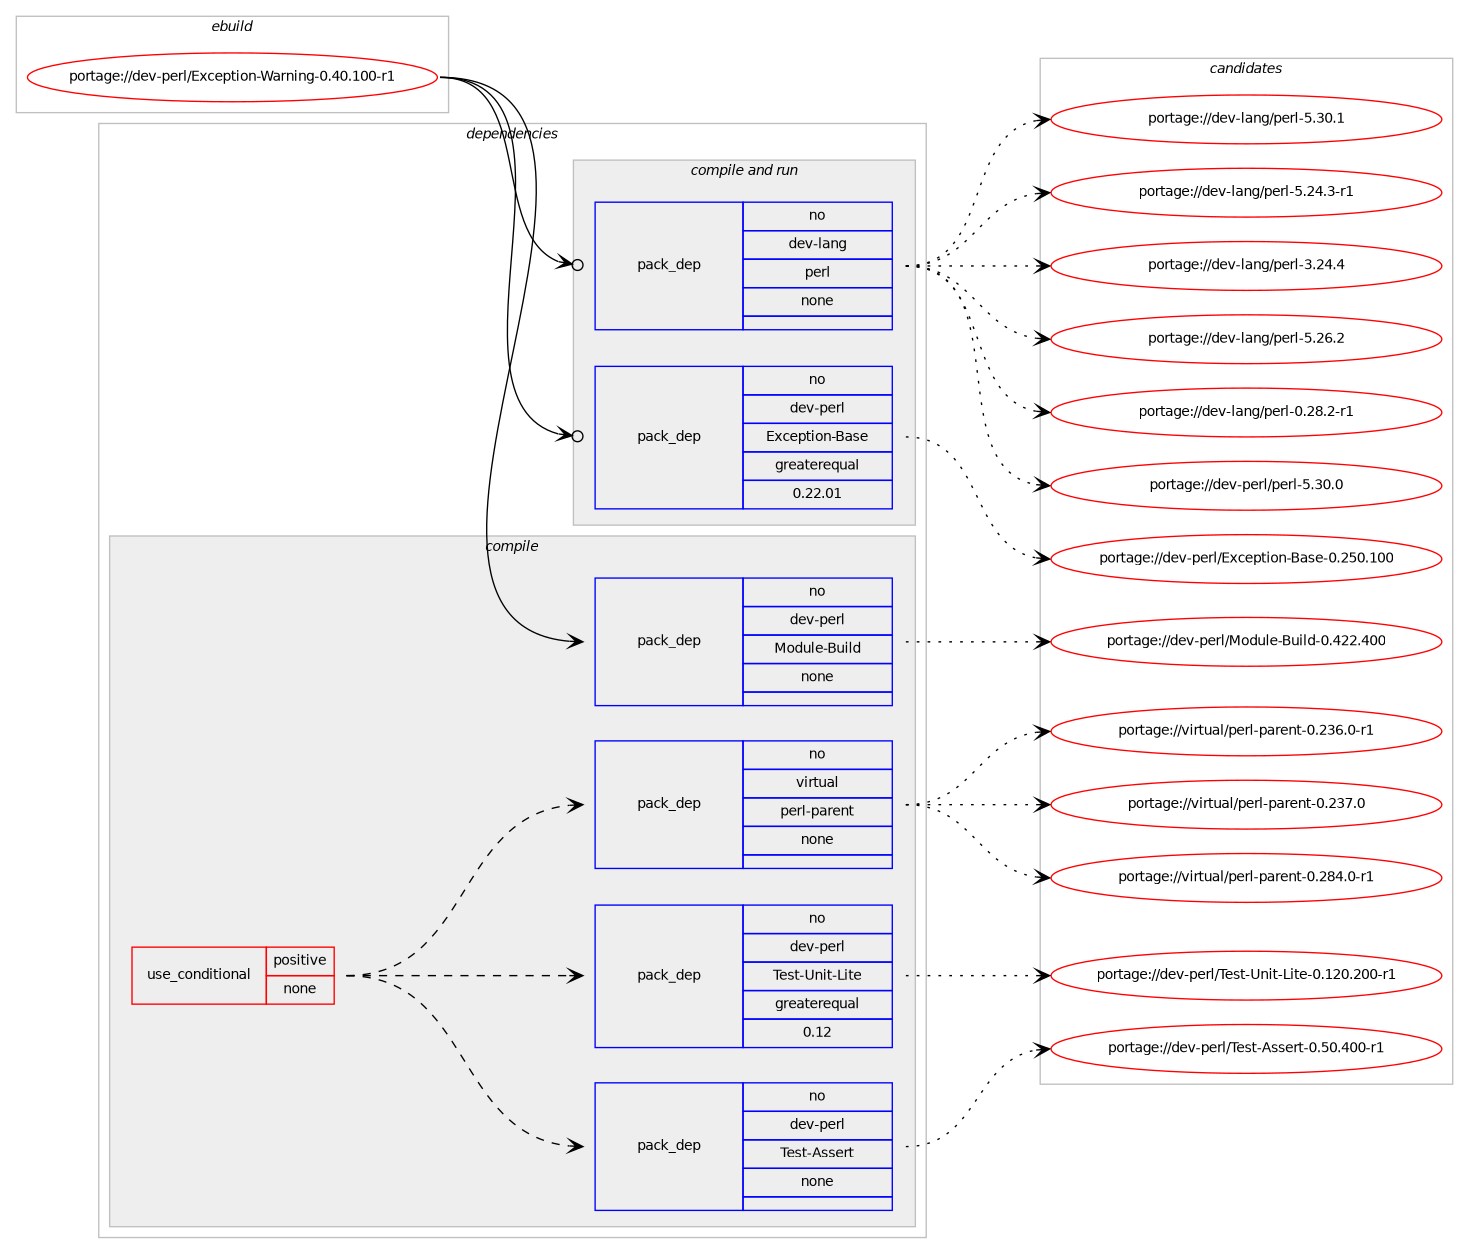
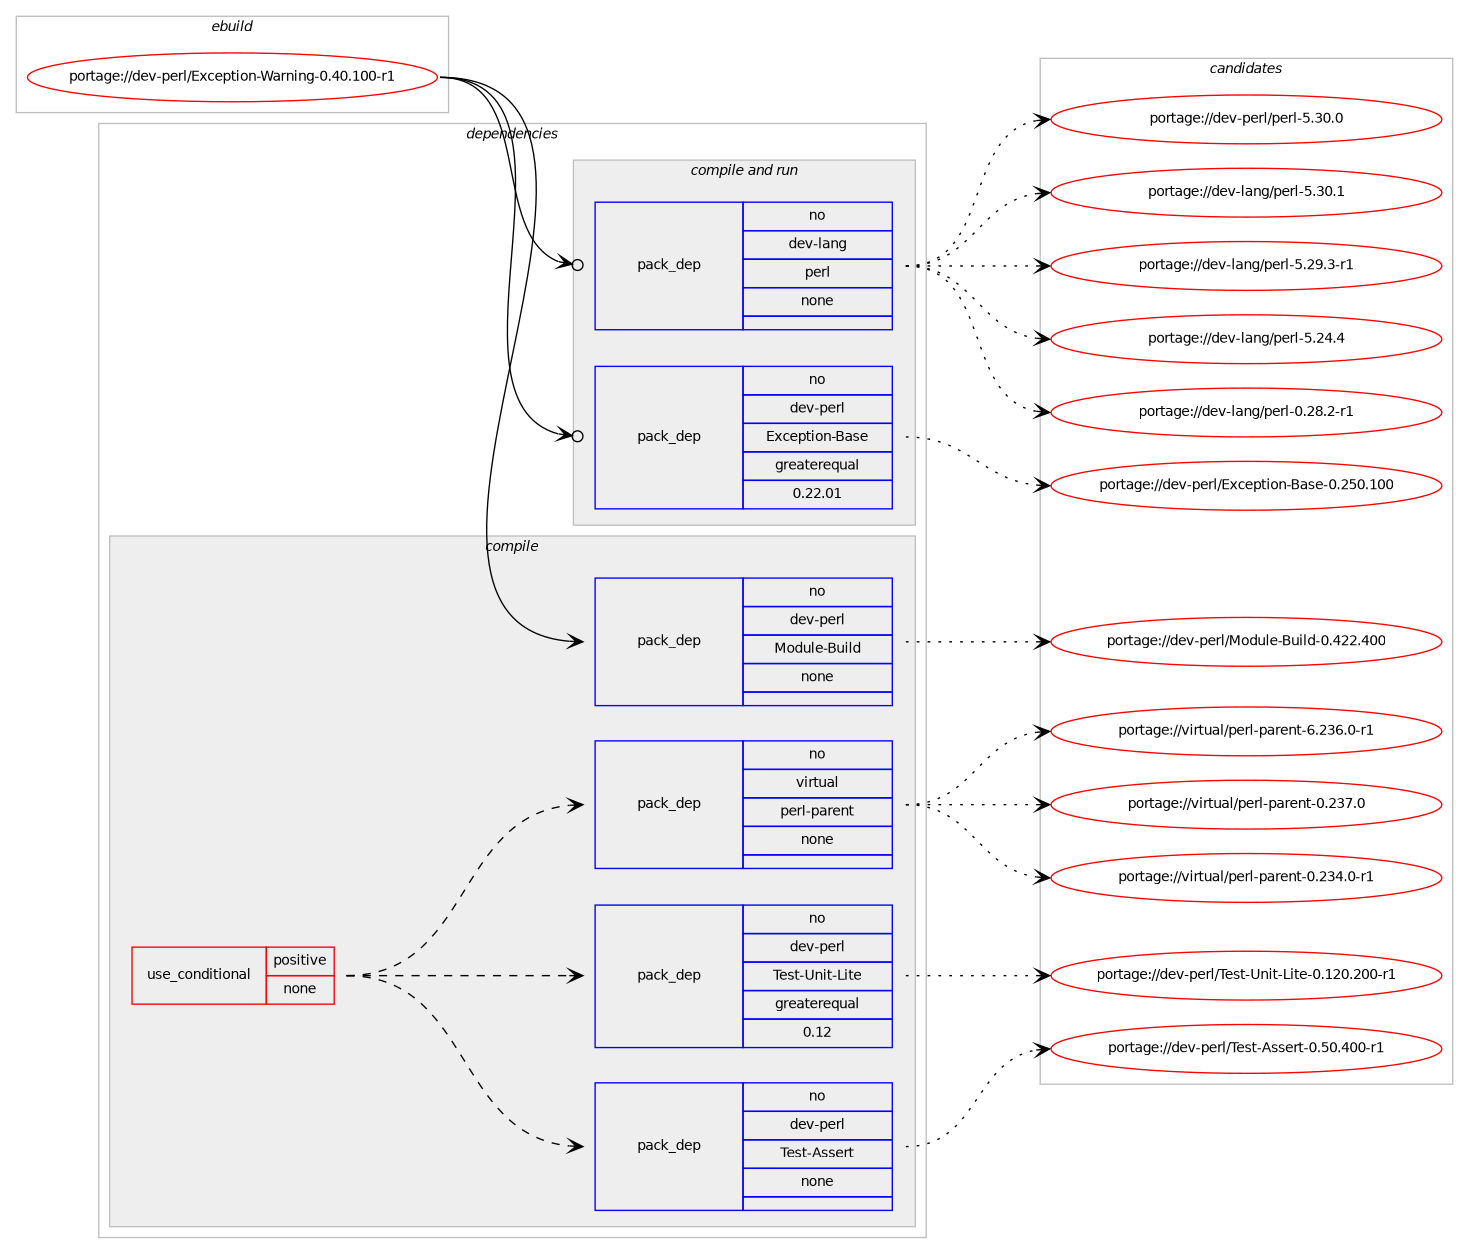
node "portage://dev-lang/perl-5.24.3-r1": label "portage://dev-lang/perl-5.24.3-r1" -> "portage://dev-lang/perl-5.29.3-r1"
node "portage://dev-lang/perl-3.24.4": label "portage://dev-lang/perl-3.24.4" -> "portage://dev-lang/perl-5.24.4"
node "portage://dev-lang/perl-5.26.2": removed
node "portage://virtual/perl-parent-0.236.0-r1": label "portage://virtual/perl-parent-0.236.0-r1" -> "portage://virtual/perl-parent-6.236.0-r1"
node "portage://virtual/perl-parent-0.284.0-r1": label "portage://virtual/perl-parent-0.284.0-r1" -> "portage://virtual/perl-parent-0.234.0-r1"
